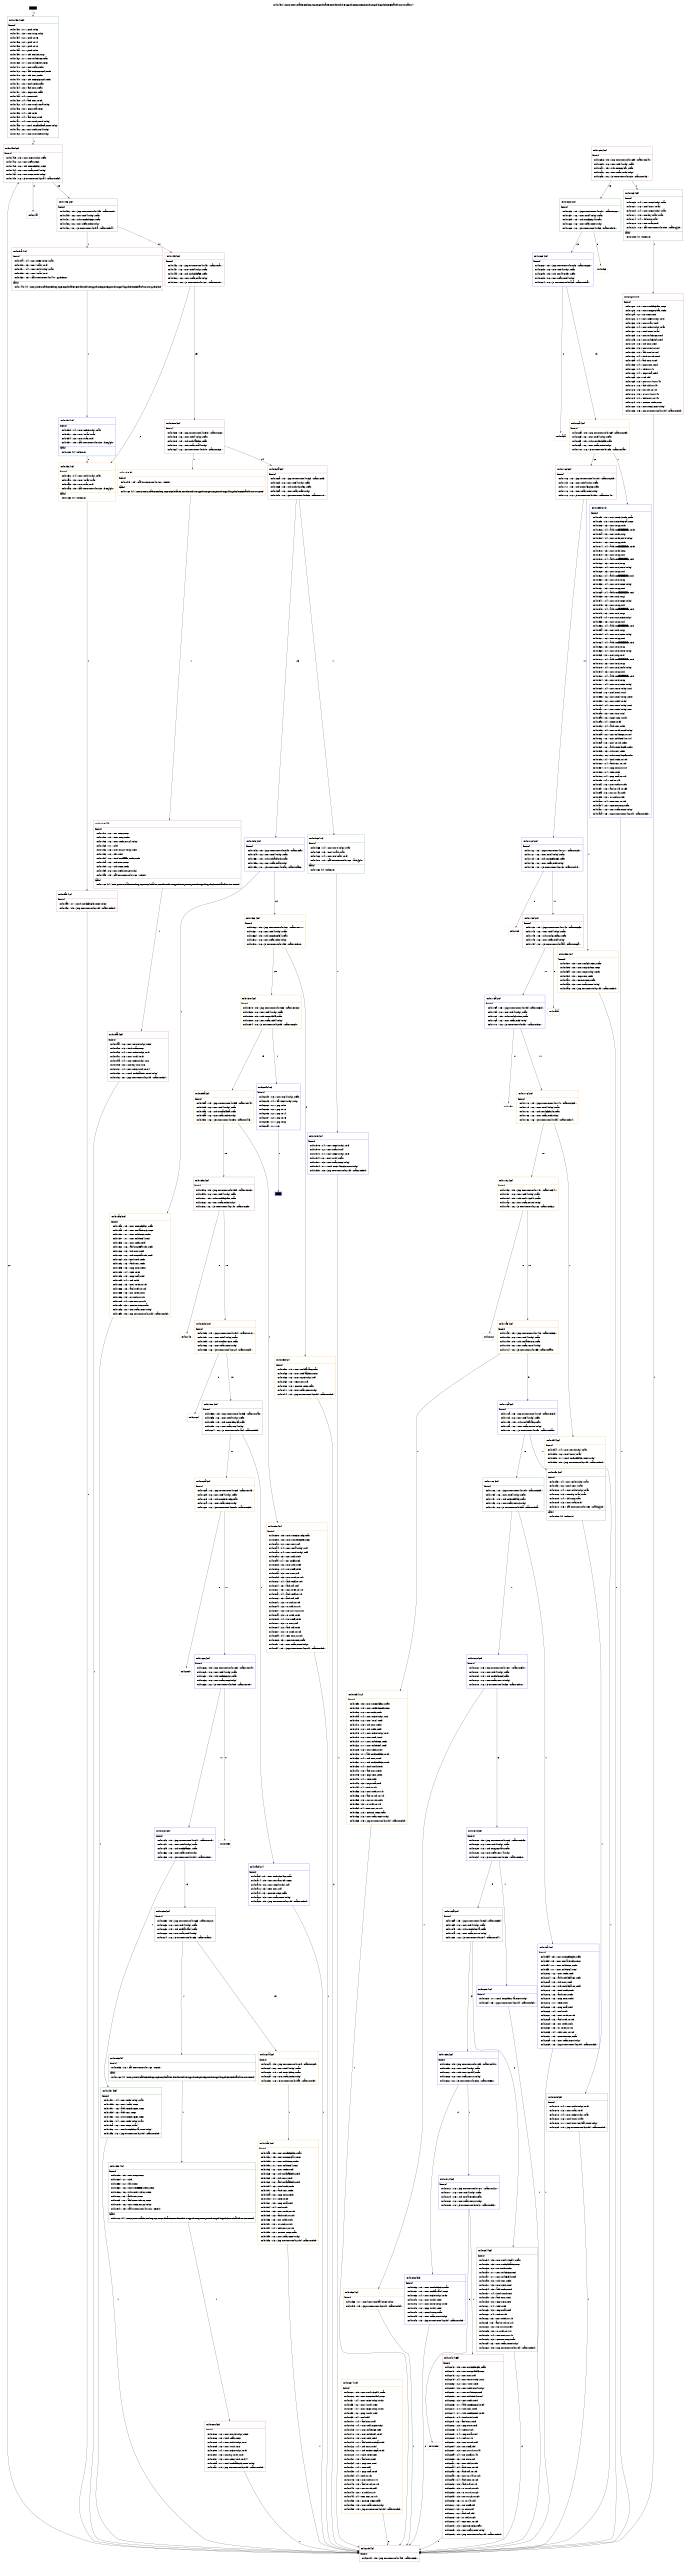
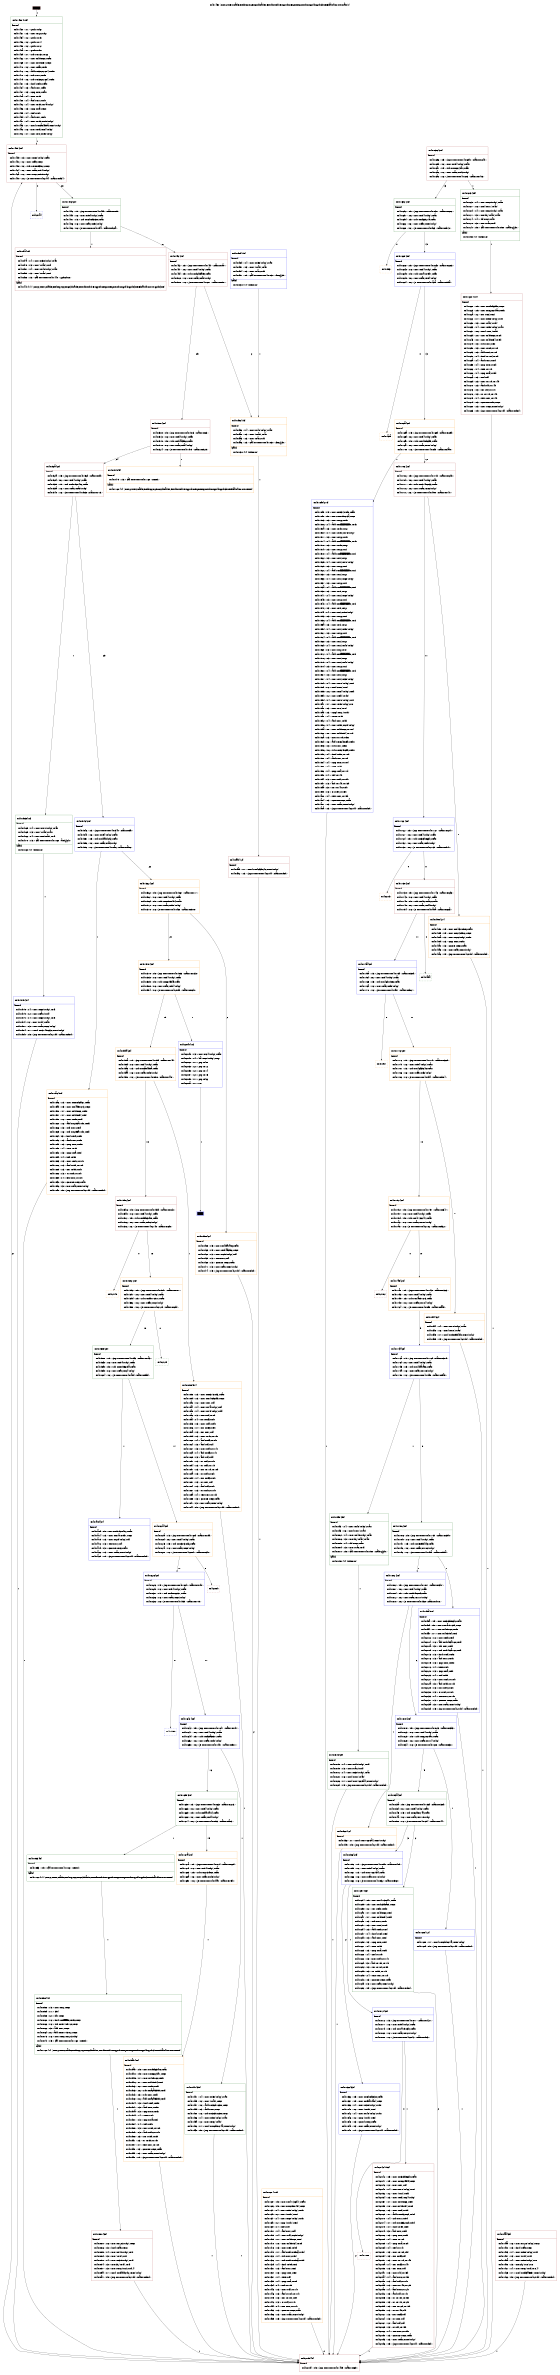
edge "0x401f7a [19]" -> "0x401f8d [15]": removed, label "1"
node "0x401d7e [44]": removed
node "0x401efe [112]": removed
edge "0x401a0f [27]" -> "0x4021dd [5]": removed, label "1"
